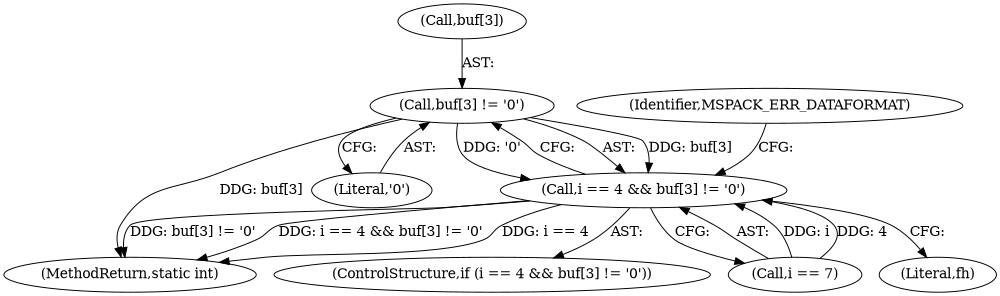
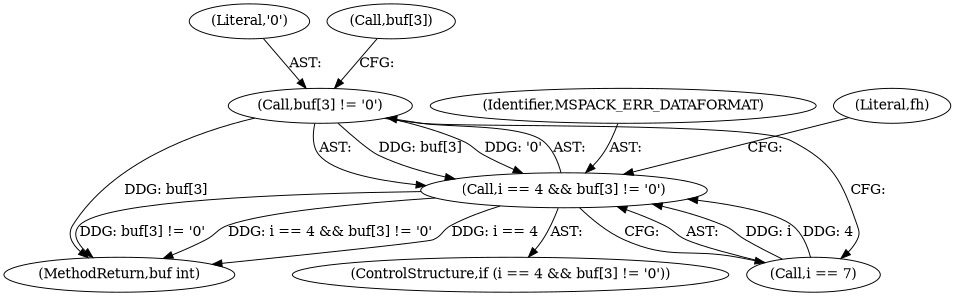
edge "(Call,buf[3])" -> "(Call,buf[3] != '0')": label "AST: " -> "CFG: "
edge "(Call,buf[3] != '0')" -> "(Literal,'0')": now "(Call,buf[3] != '0')" -> "(Call,i == 7)"
edge "(Call,i == 4 && buf[3] != '0')" -> "(Call,buf[3] != '0')": label "CFG: " -> "AST: "
edge "(Identifier,MSPACK_ERR_DATAFORMAT)" -> "(Call,i == 4 && buf[3] != '0')": label "CFG: " -> "AST: "
edge "(Call,i == 4 && buf[3] != '0')" -> "(Literal,fh)": reversed
node "(MethodReturn,static int)": label "(MethodReturn,static int)" -> "(MethodReturn,buf int)"
